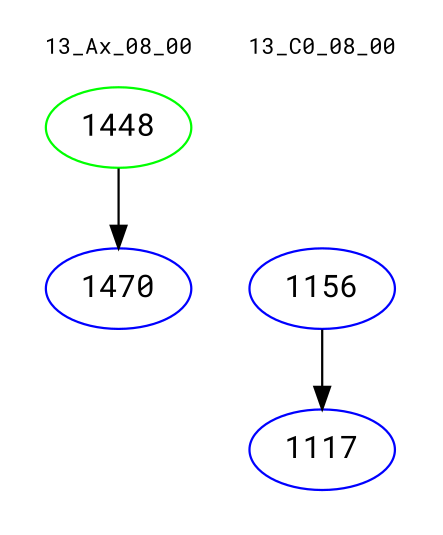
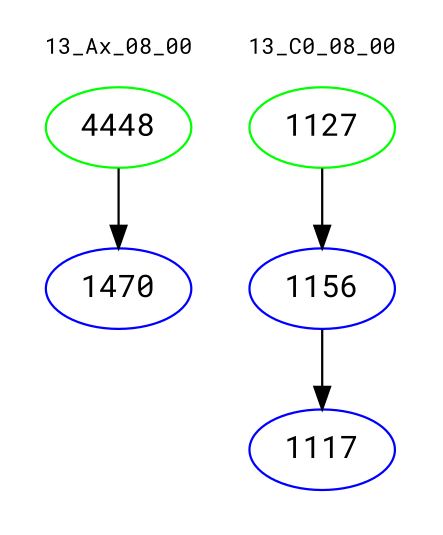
node "1448": label "1448" -> "4448"
node "1127": added
